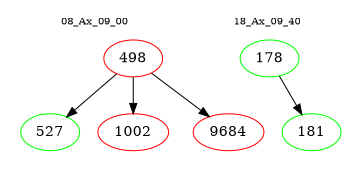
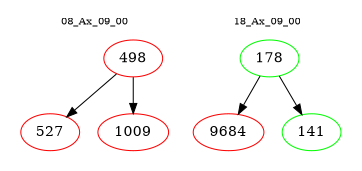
cluster "18_Ax_09_40": label "18_Ax_09_40" -> "18_Ax_09_00"
edge "498" -> "9684": now "178" -> "9684"
node "527": color green -> red
node "1002": label "1002" -> "1009"
node "181": label "181" -> "141"
